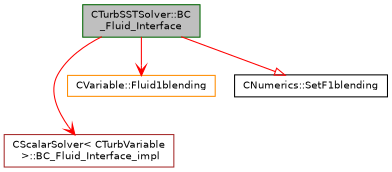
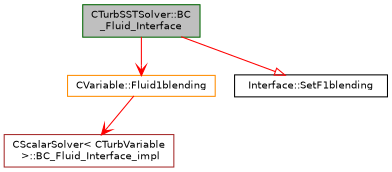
edge "CTurbSSTSolver::BC _Fluid_Interface" -> "CScalarSolver< CTurbVariable >::BC_Fluid_Interface_impl": now "CVariable::Fluid1blending" -> "CScalarSolver< CTurbVariable >::BC_Fluid_Interface_impl"
node "CNumerics::SetF1blending": label "CNumerics::SetF1blending" -> "Interface::SetF1blending"
